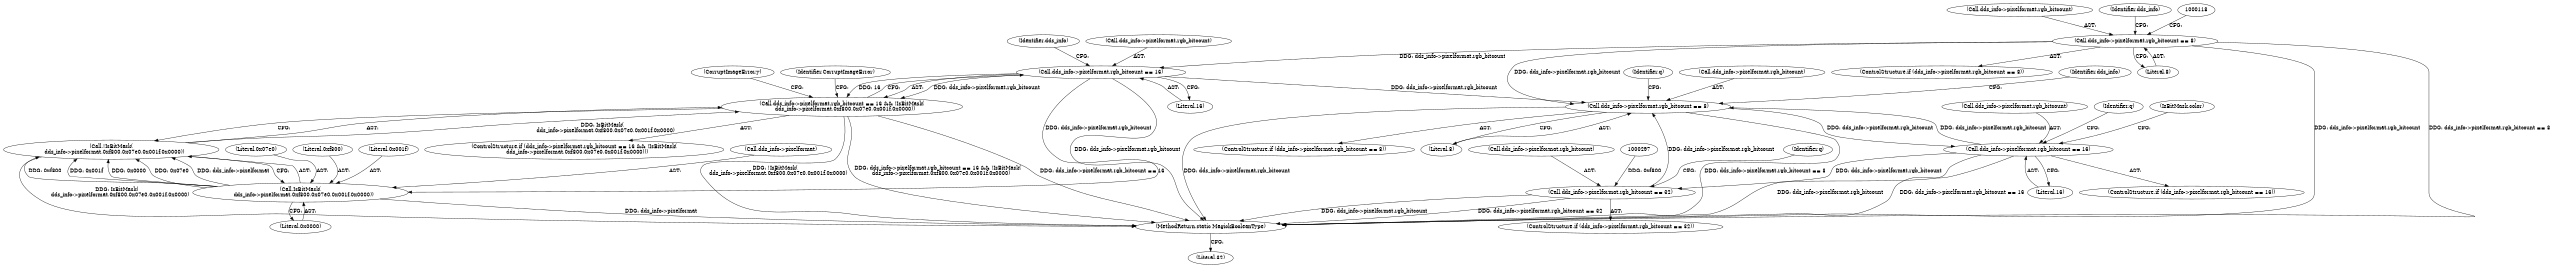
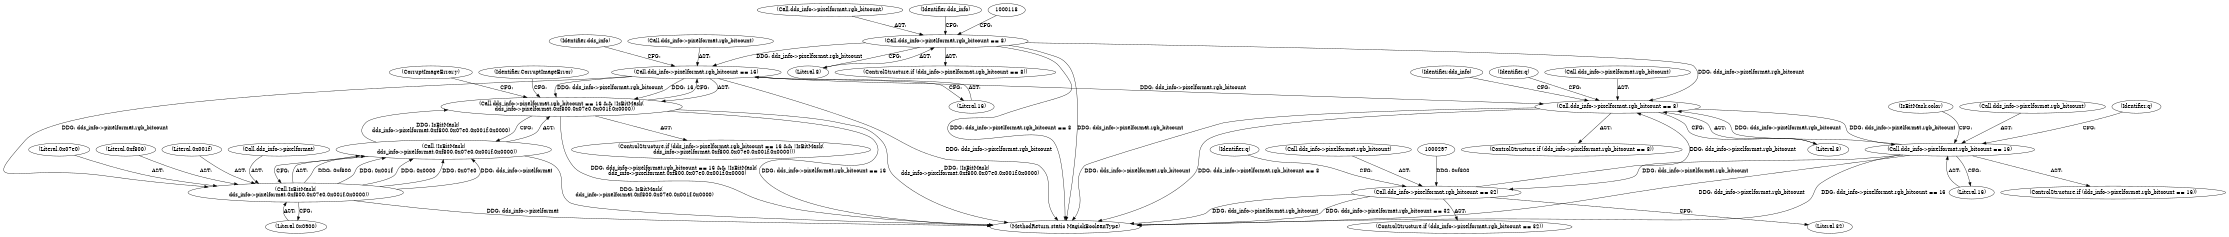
node "(Literal,0x0000)": label "(Literal,0x0000)" -> "(Literal,0x0900)"
edge "(MethodReturn,static MagickBooleanType)" -> "(Literal,32)": now "(Call,dds_info->pixelformat.rgb_bitcount == 32)" -> "(Literal,32)"
